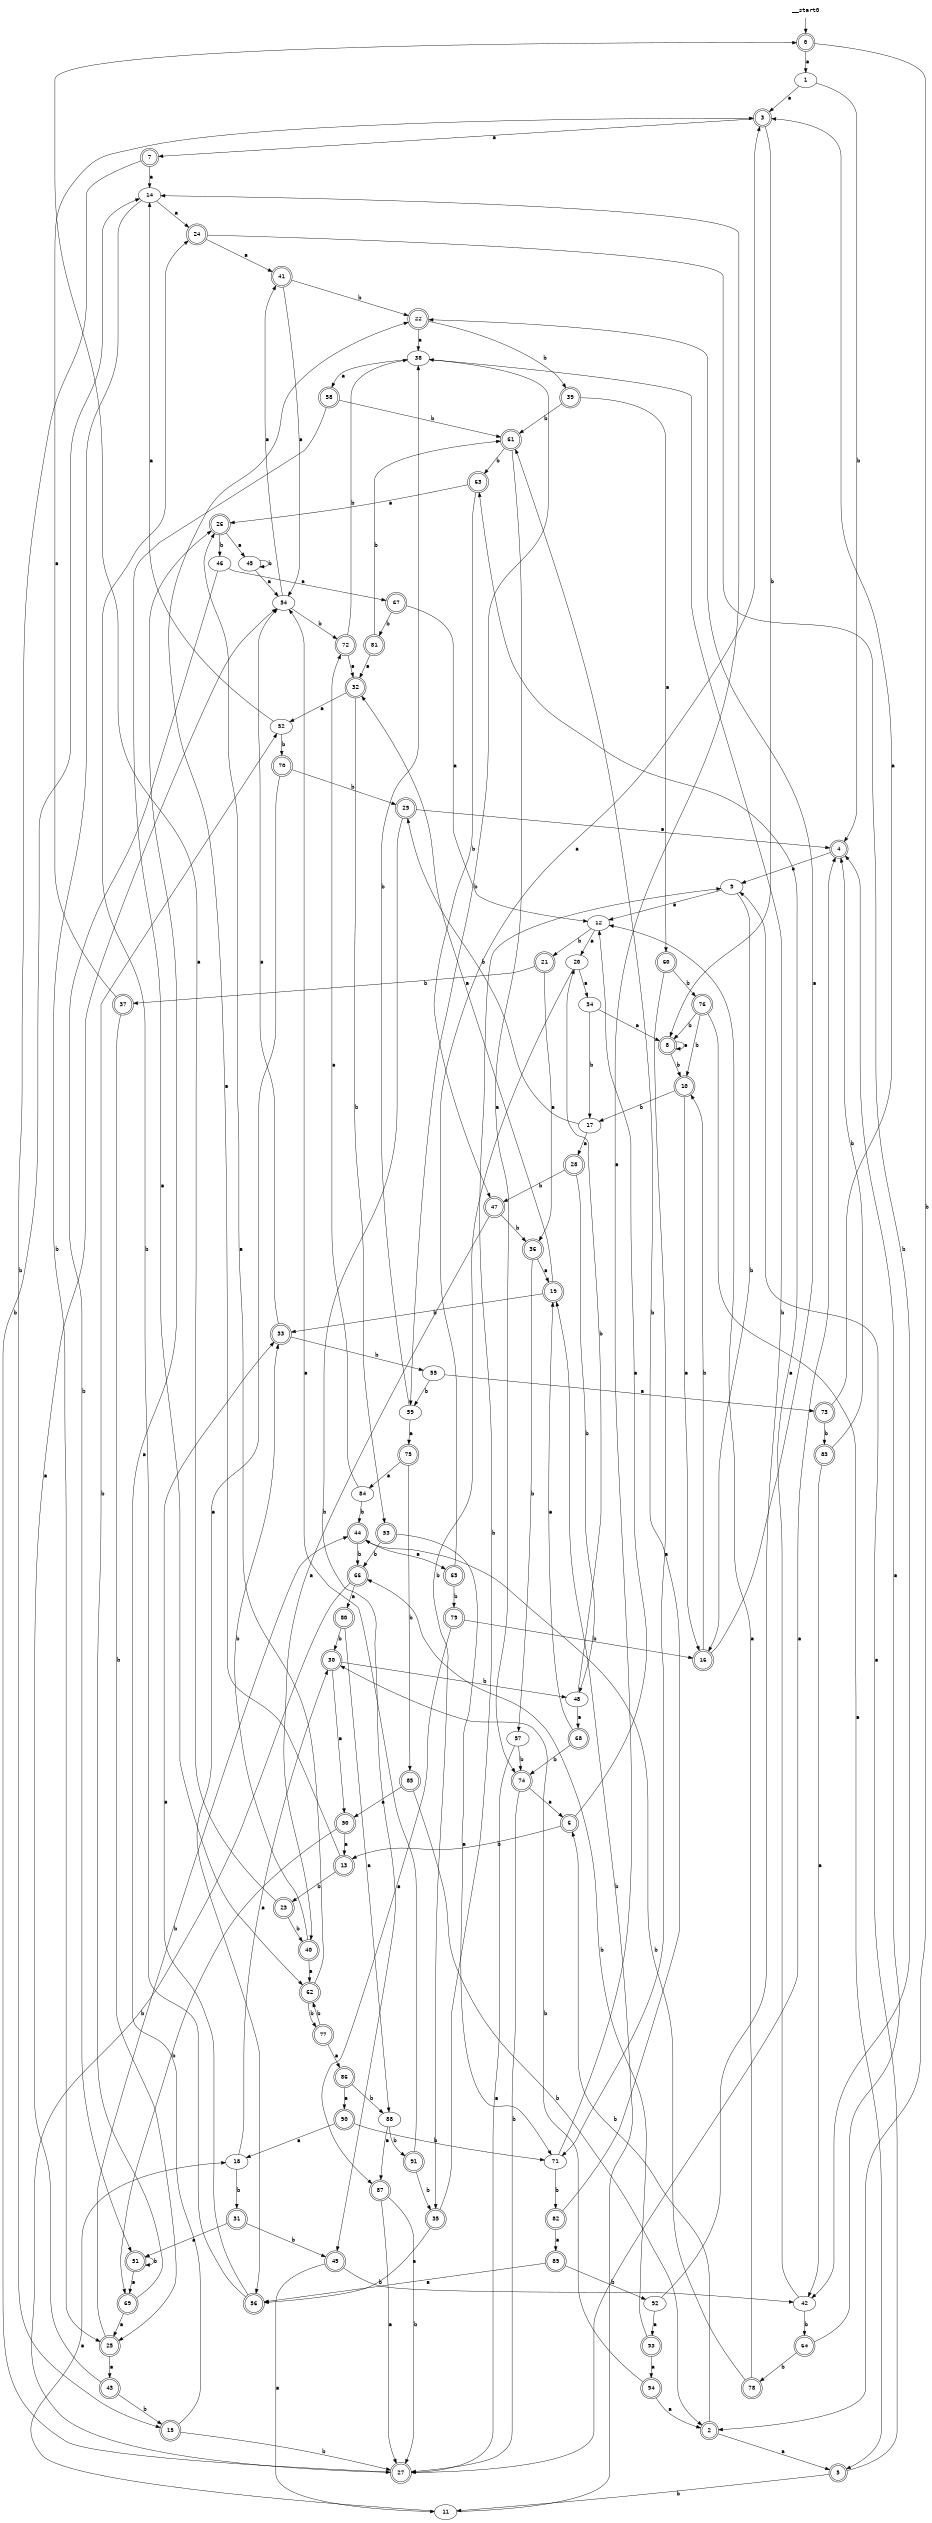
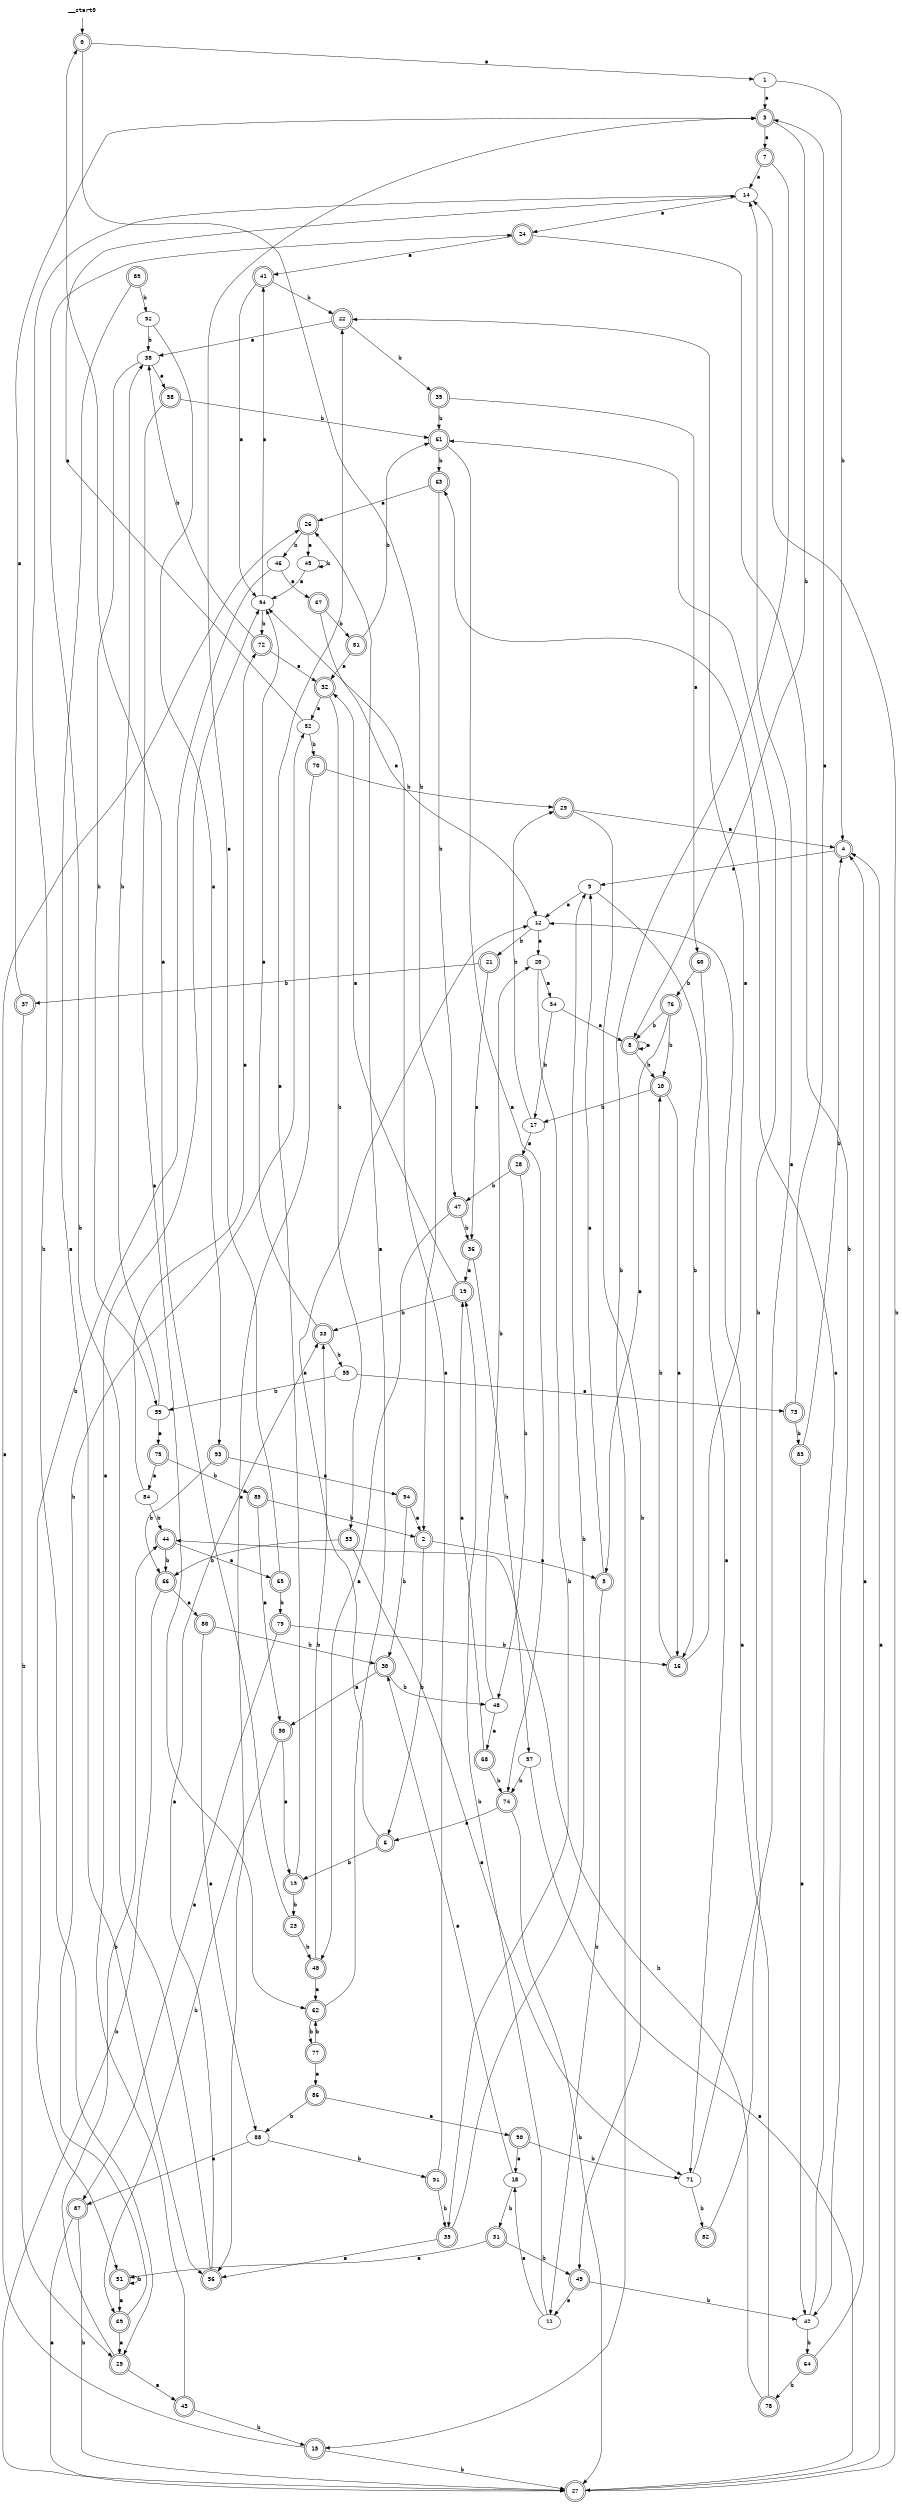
edge "82" -> "89": removed, label "a"
